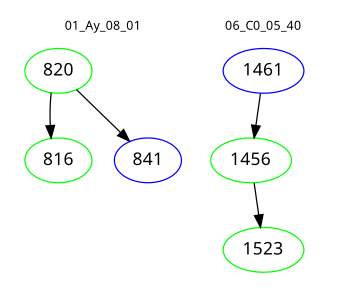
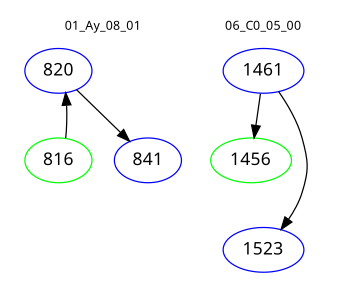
cluster "06_C0_05_40": label "06_C0_05_40" -> "06_C0_05_00"
node "820": color green -> blue
edge "820" -> "816": reversed
edge "1456" -> "1523": now "1461" -> "1523"
node "1523": color green -> blue
